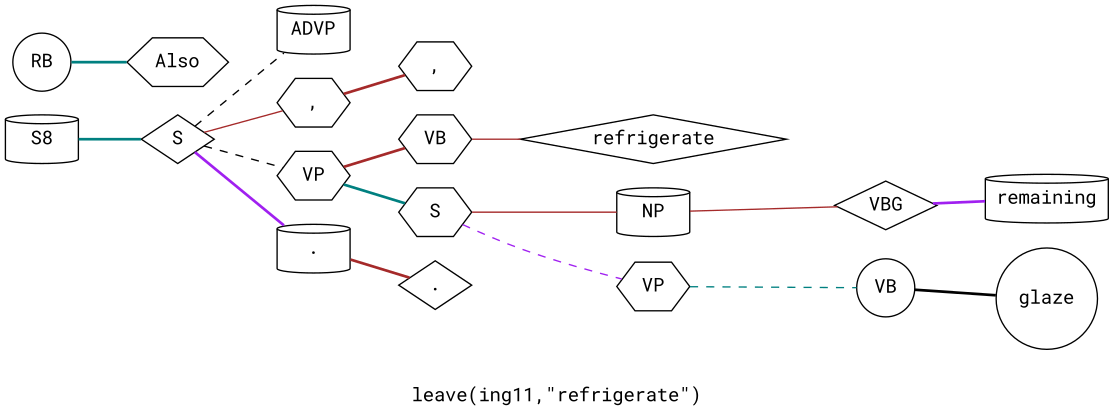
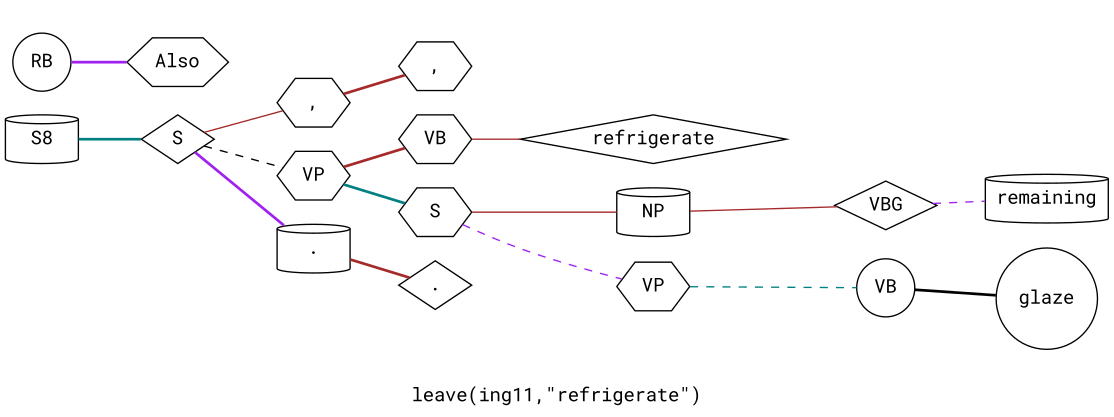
node "ADVP": removed
edge "RB" -- "Also": color teal -> purple
edge "remaining" -- "VBG": style bold -> dashed
